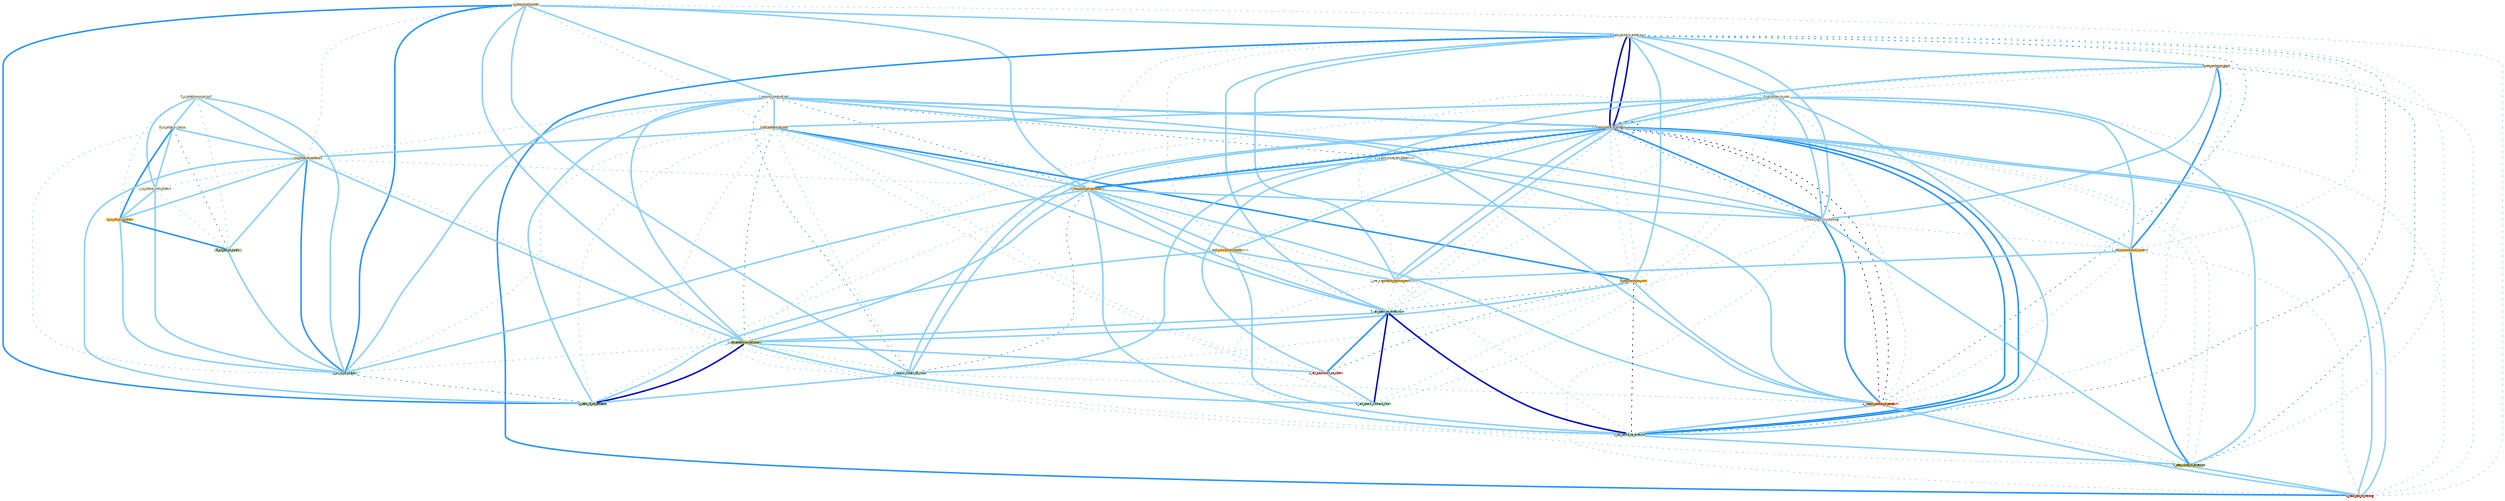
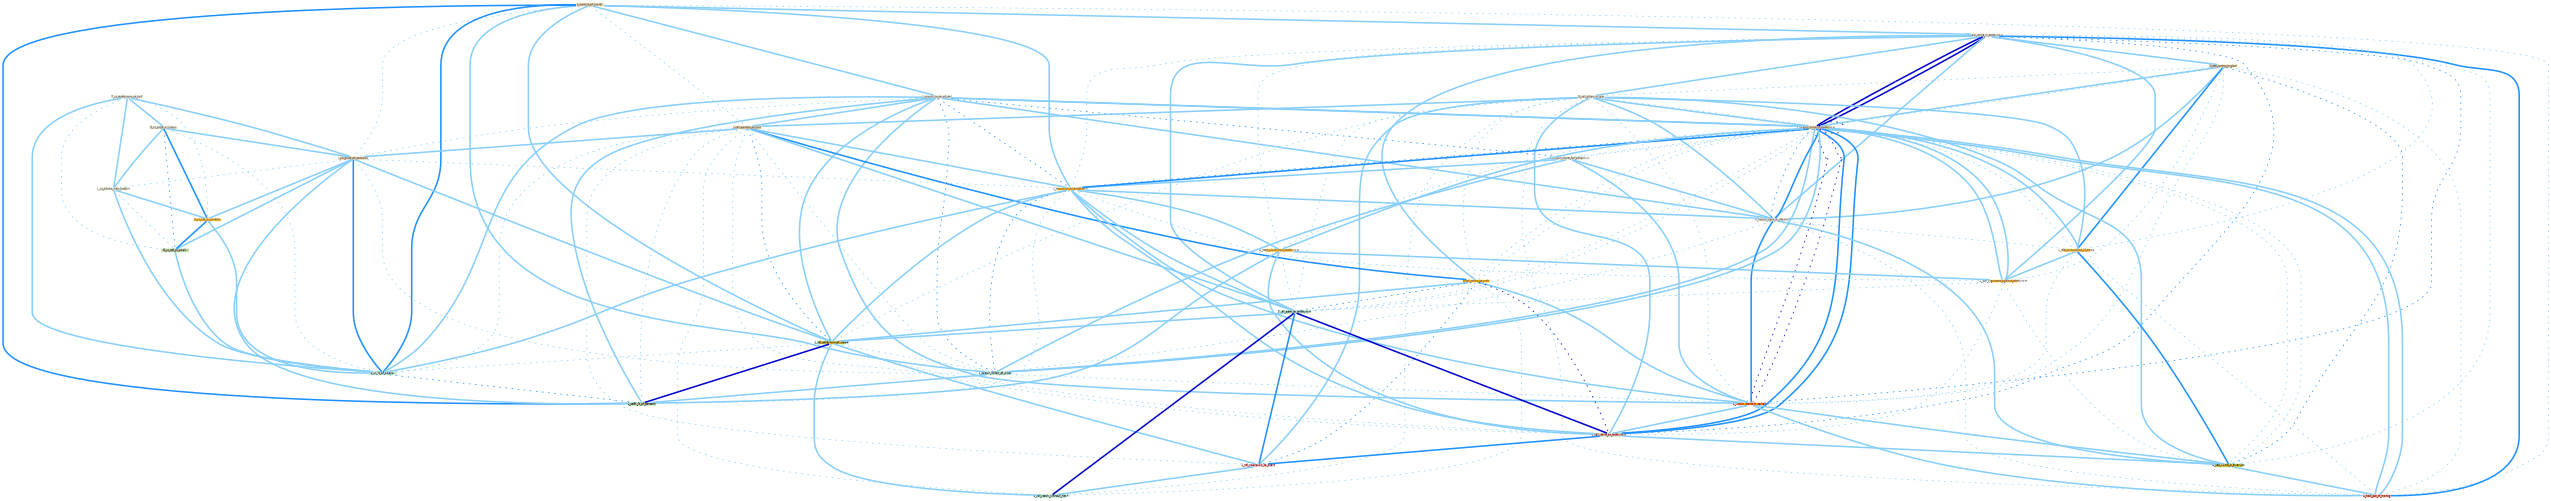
node "0_sell_stake_to_entitynam": fontcolor #2f4f4f -> #b22222
edge "1_acquir_stake_in_compani" -- "0_see_vaniti_in_everyon": style dotted -> bold
edge "0_sell_stake_to_entitynam" -- "1_sell_approach_to_client": added
